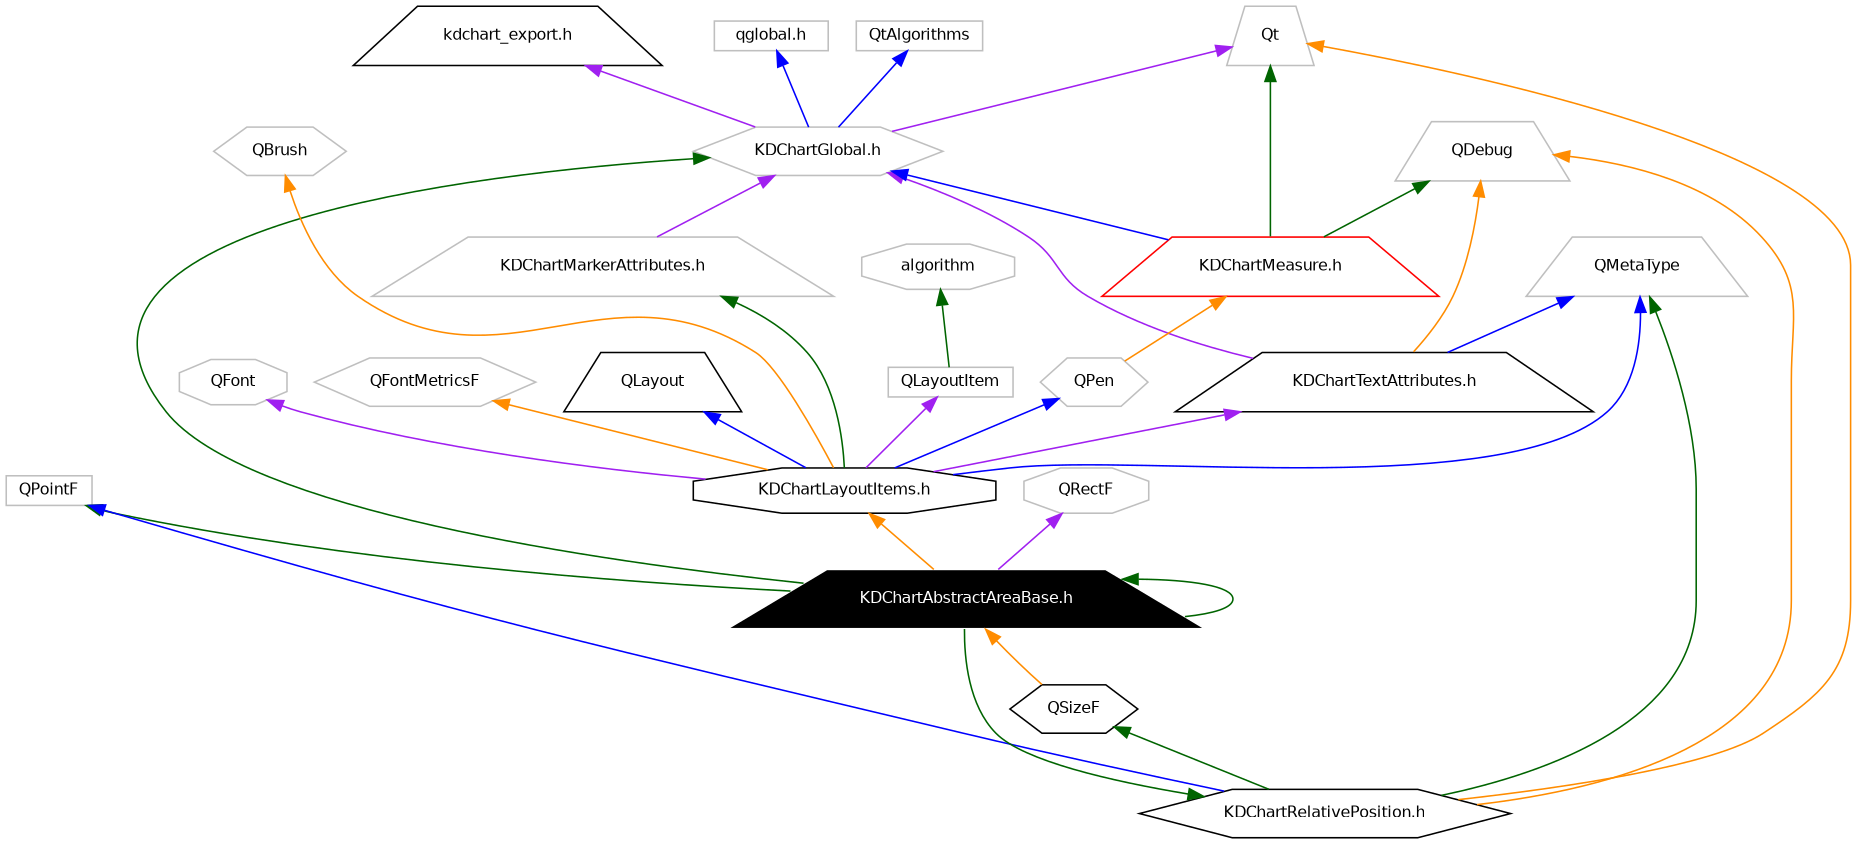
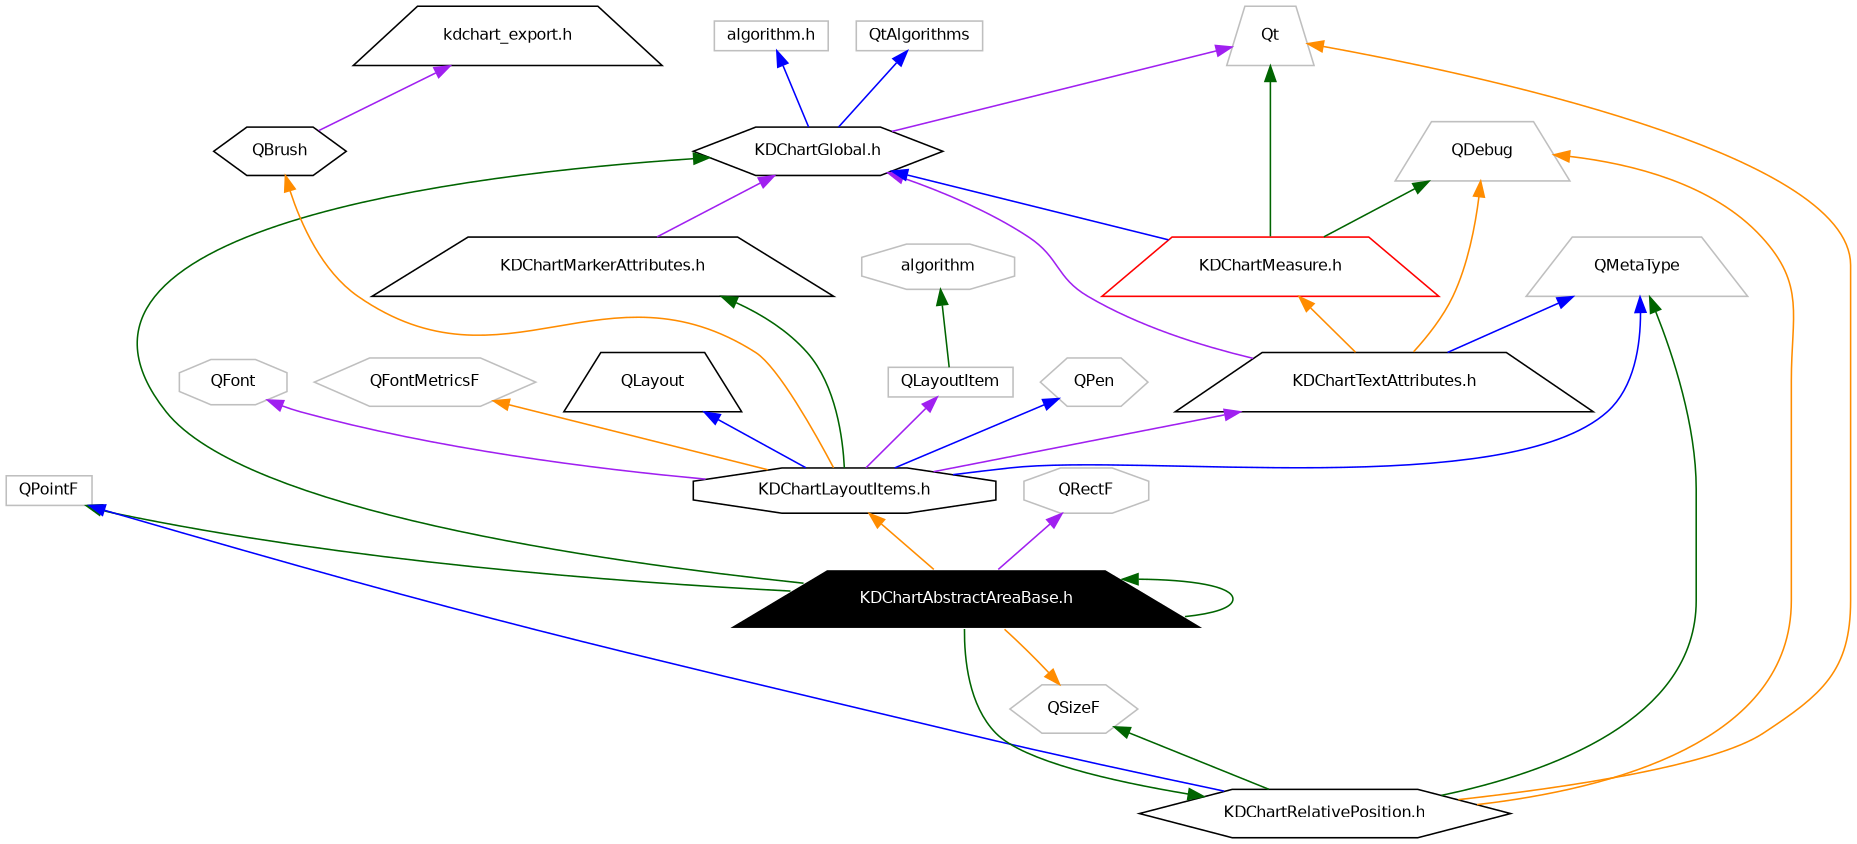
node "qglobal.h": label "qglobal.h" -> "algorithm.h"
edge "KDChartGlobal.h" -> "kdchart_export.h": now "QBrush" -> "kdchart_export.h"
node "QBrush": color grey75 -> black
node "KDChartGlobal.h": color grey75 -> black
node "KDChartMarkerAttributes.h": color grey75 -> black
edge "QPen" -> "KDChartMeasure.h": now "KDChartTextAttributes.h" -> "KDChartMeasure.h"
edge "QSizeF" -> "KDChartAbstractAreaBase.h": reversed
node "QSizeF": color black -> grey75
